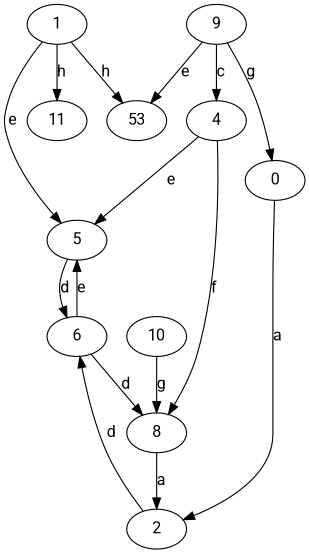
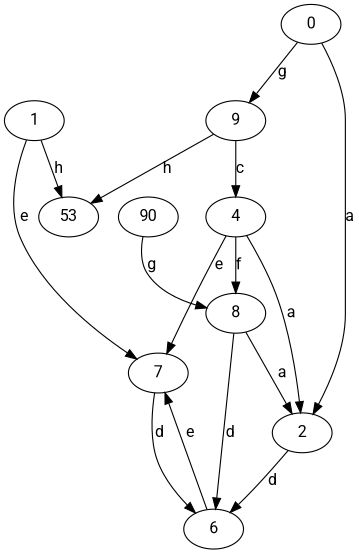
edge "9" -> "53": label "e" -> "h"
edge "9" -> "0": reversed
node "11": removed
node "5": label "5" -> "7"
edge "4" -> "2": added, label "a"
node "10": label "10" -> "90"
edge "6" -> "8": reversed
